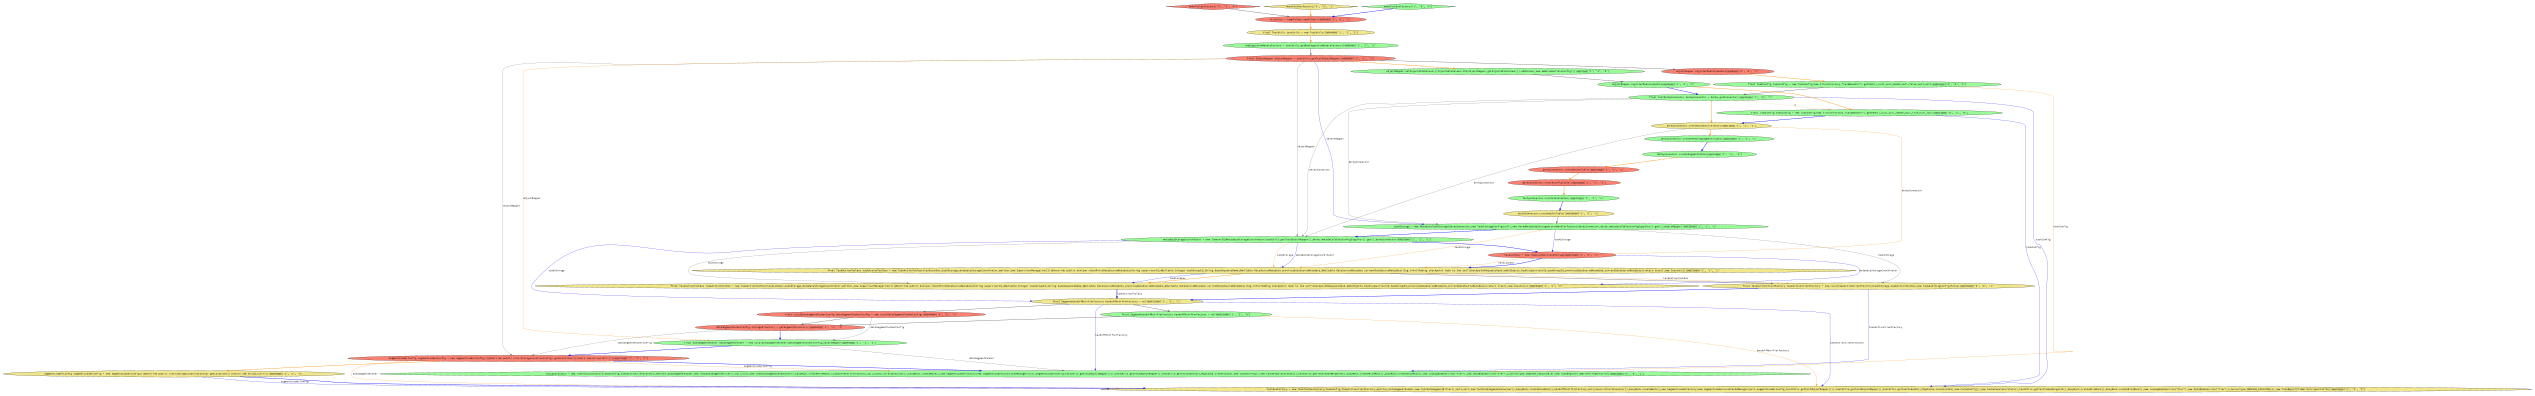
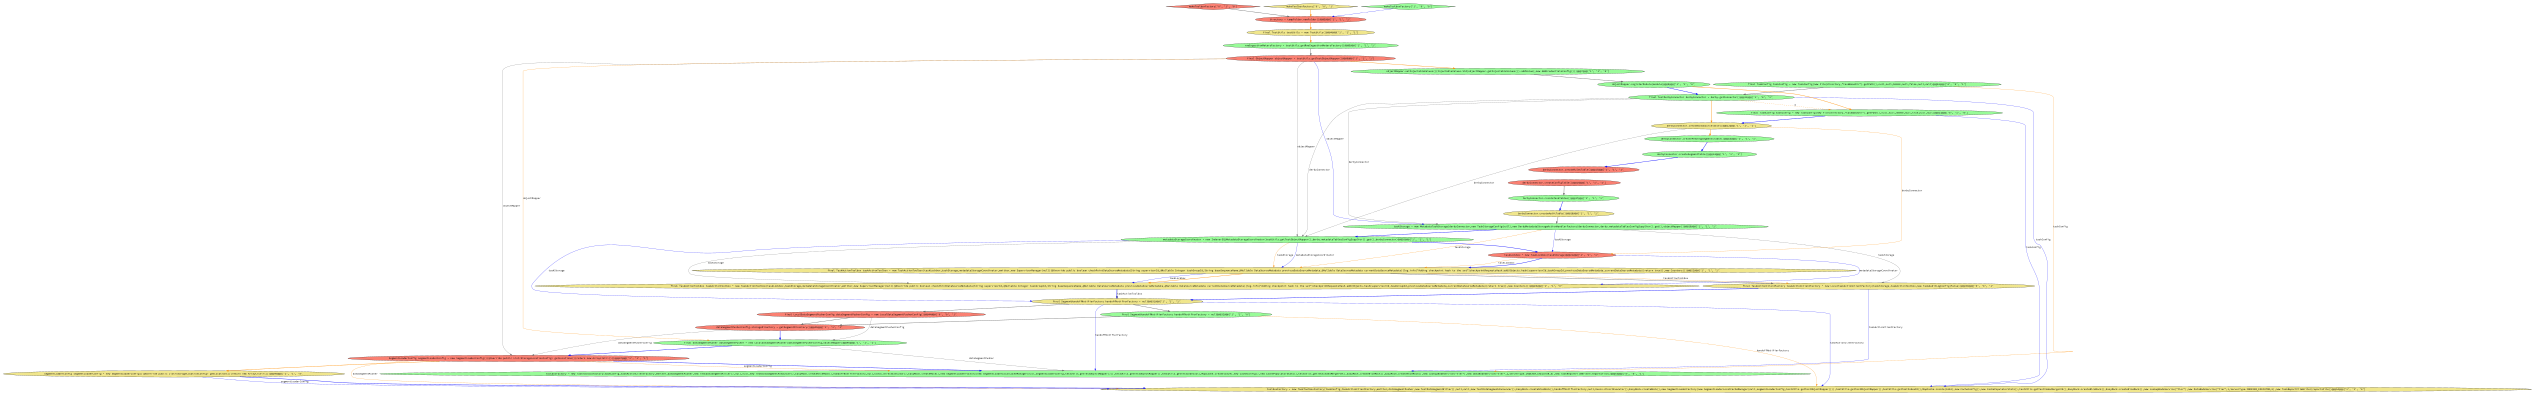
edge "makeToolboxFactory['1', '0', '0']" -> "directory = tempFolder.newFolder()@@@3@@@['1', '1', '1']": style bold -> solid
node "objectMapper.registerModule(module)@@@8@@@['0', '0', '1']": removed
edge "derbyConnector.createSegmentTable()@@@14@@@['1', '1', '1']" -> "derbyConnector.createRulesTable()@@@15@@@['1', '1', '1']": color darkorange -> blue
edge "derbyConnector.createRulesTable()@@@15@@@['1', '1', '1']" -> "derbyConnector.createConfigTable()@@@16@@@['1', '1', '1']": removed
edge "derbyConnector.createConfigTable()@@@16@@@['1', '1', '1']" -> "derbyConnector.createTaskTables()@@@17@@@['1', '1', '1']": color darkorange -> gray40
